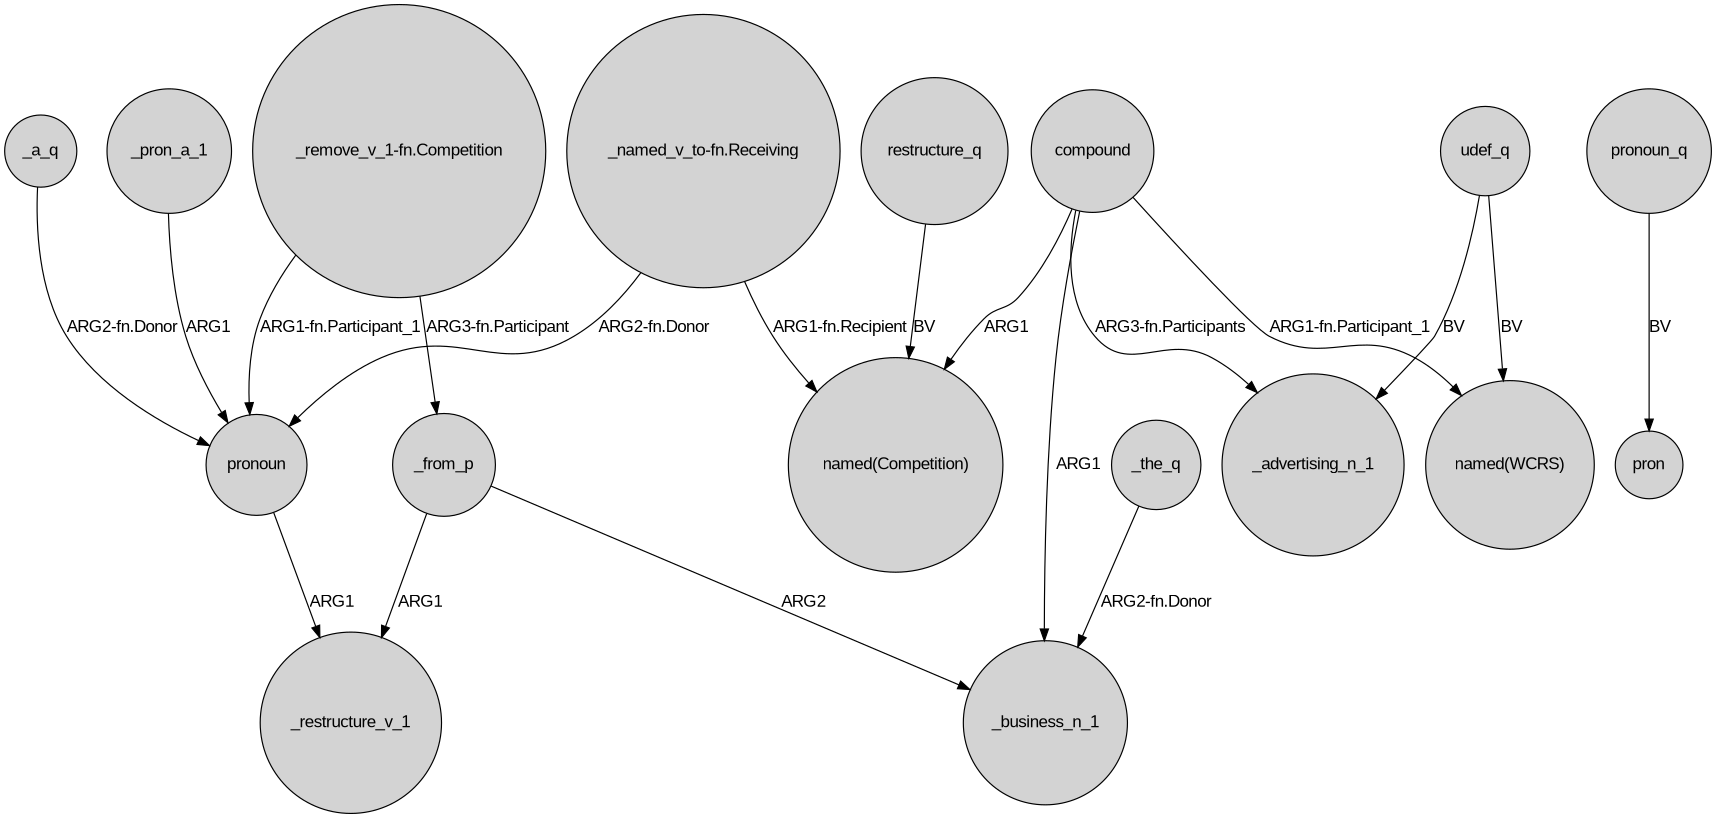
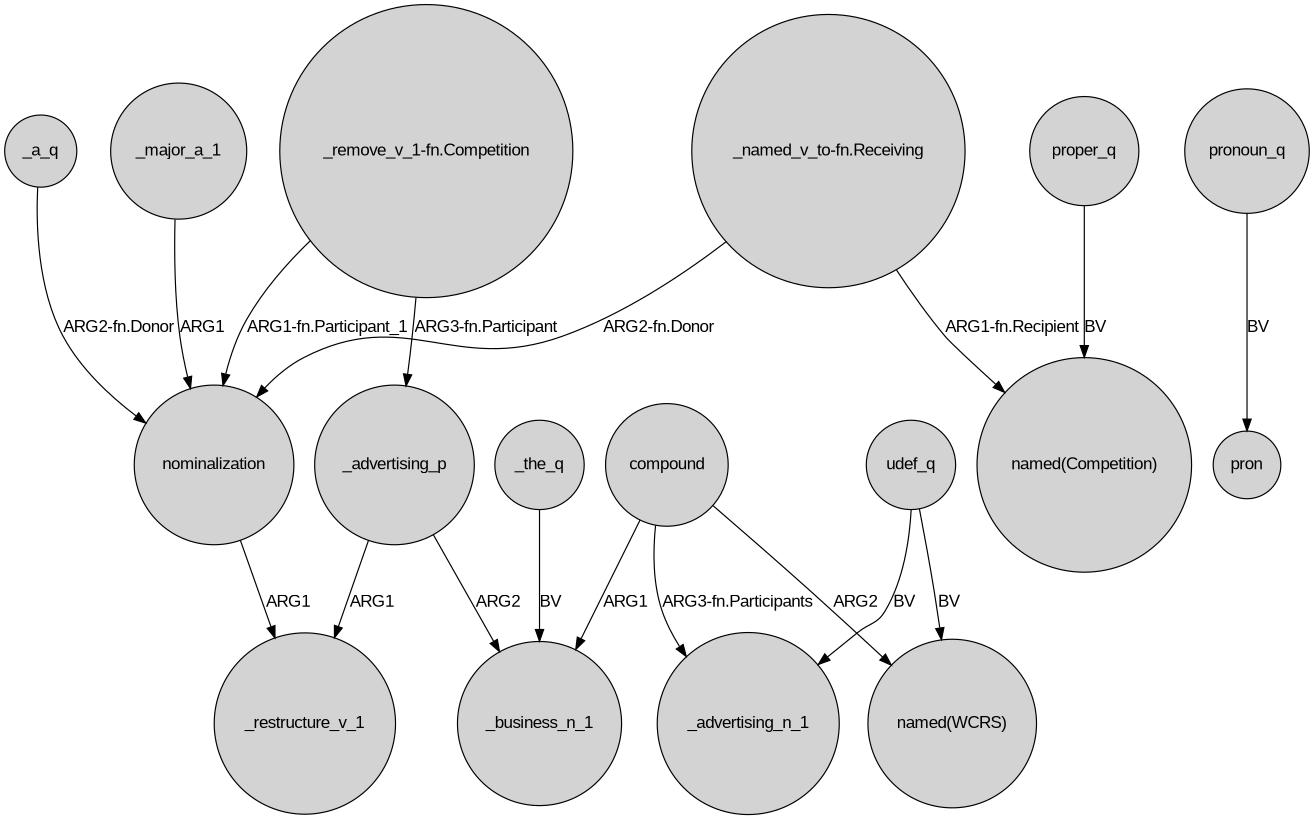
node "_pron_a_1": label "_pron_a_1" -> "_major_a_1"
node "restructure_q": label "restructure_q" -> "proper_q"
edge "compound" -> "named(Competition)": removed, label "ARG1"
edge "compound" -> "named(WCRS)": label "ARG1-fn.Participant_1" -> "ARG2"
node "pronoun": label "pronoun" -> "nominalization"
node "_from_p": label "_from_p" -> "_advertising_p"
edge "_the_q" -> "_business_n_1": label "ARG2-fn.Donor" -> "BV"
